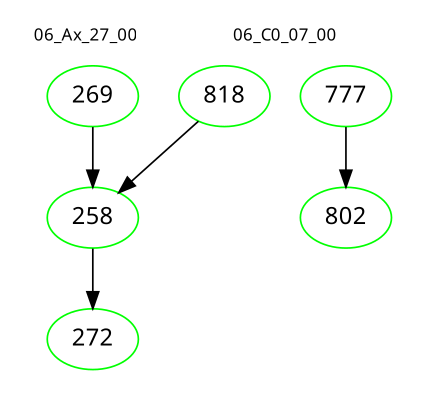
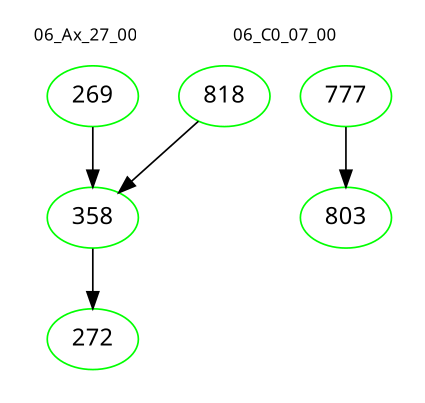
node "258": label "258" -> "358"
node "802": label "802" -> "803"
